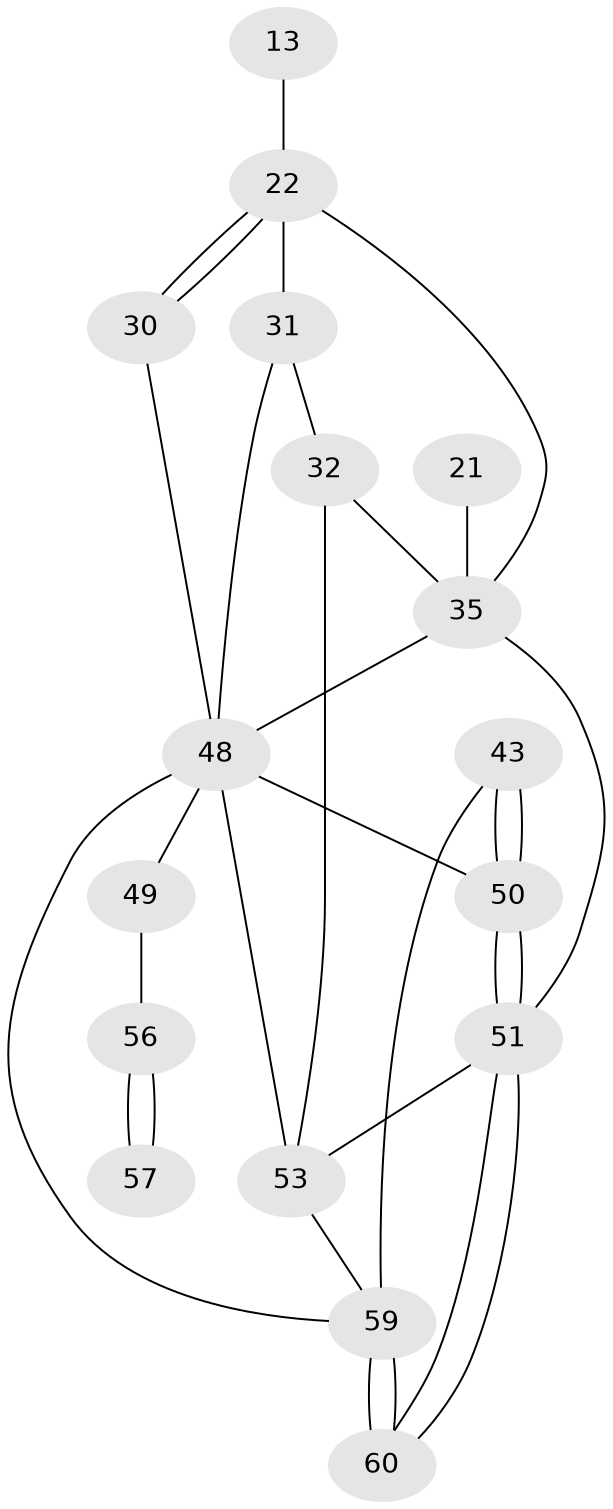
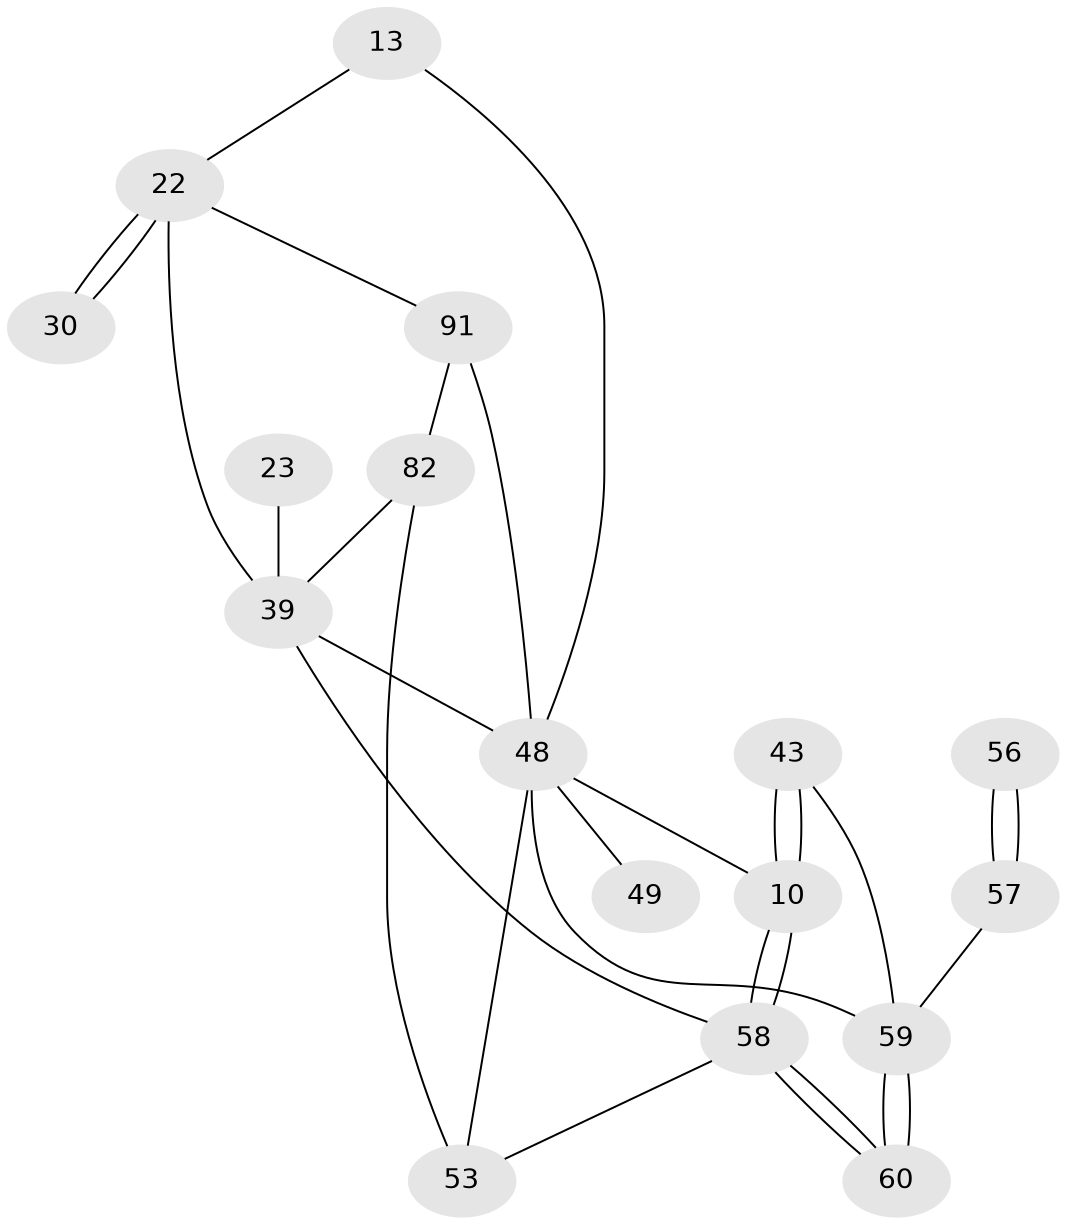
node "31": label "31" -> "91"
node "32": label "32" -> "82"
node "21": label "21" -> "23"
edge "30" -- "48": now "13" -- "48"
node "35": label "35" -> "39"
node "50": label "50" -> "10"
edge "49" -- "56": removed
node "51": label "51" -> "58"
edge "53" -- "59": now "57" -- "59"
